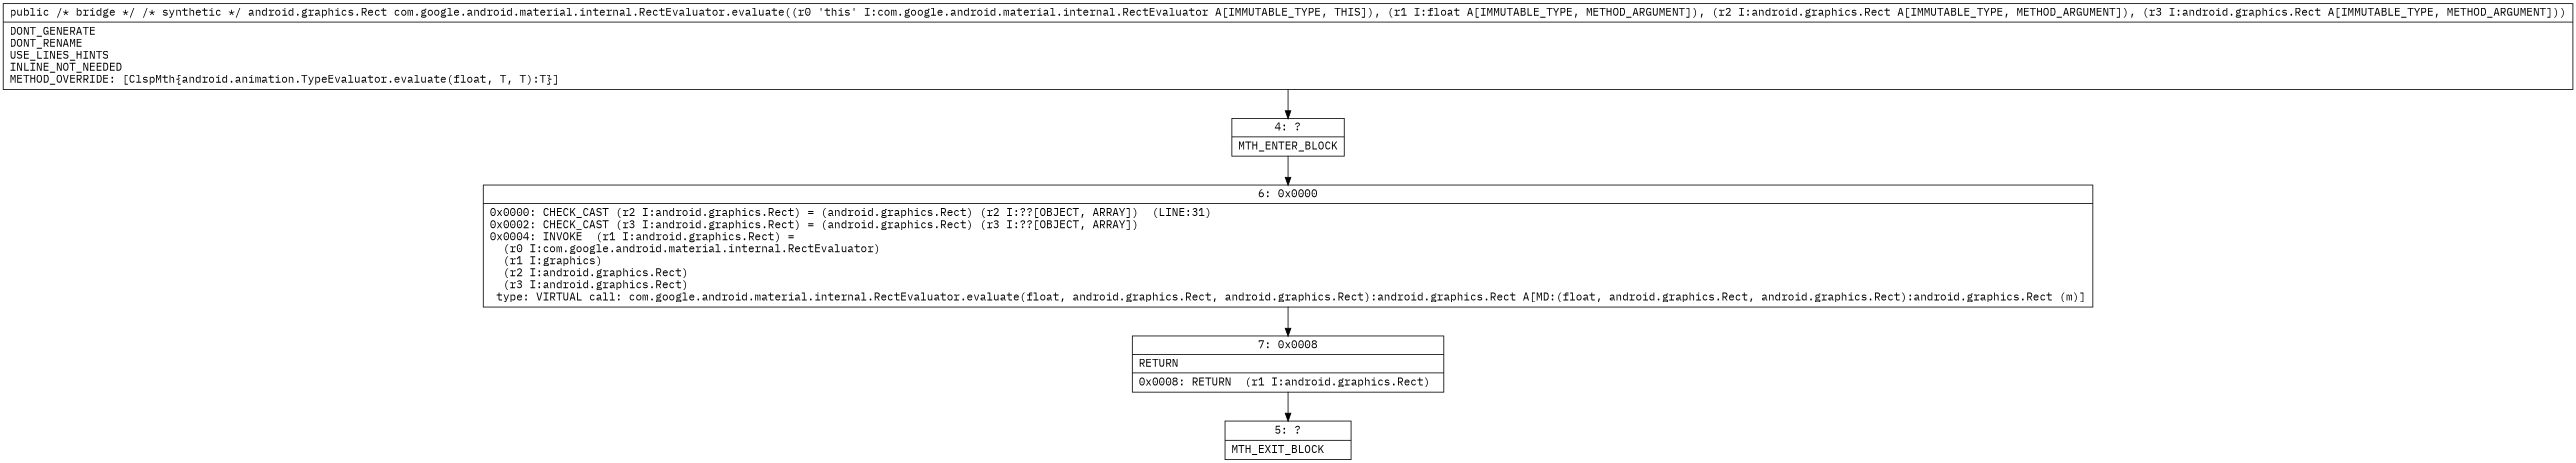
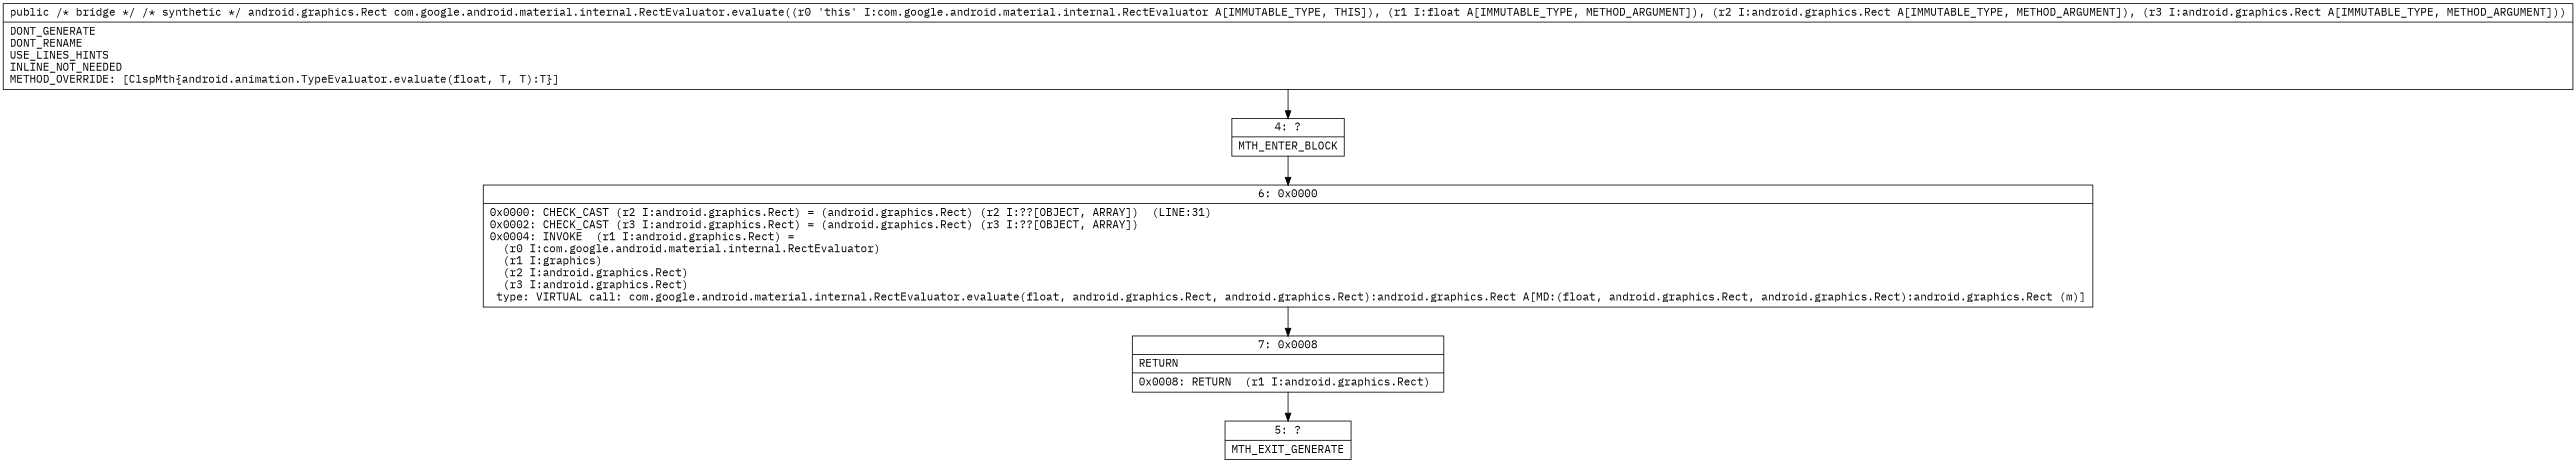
node "5: ?": text "MTH_EXIT_BLOCK" -> "MTH_EXIT_GENERATE"
